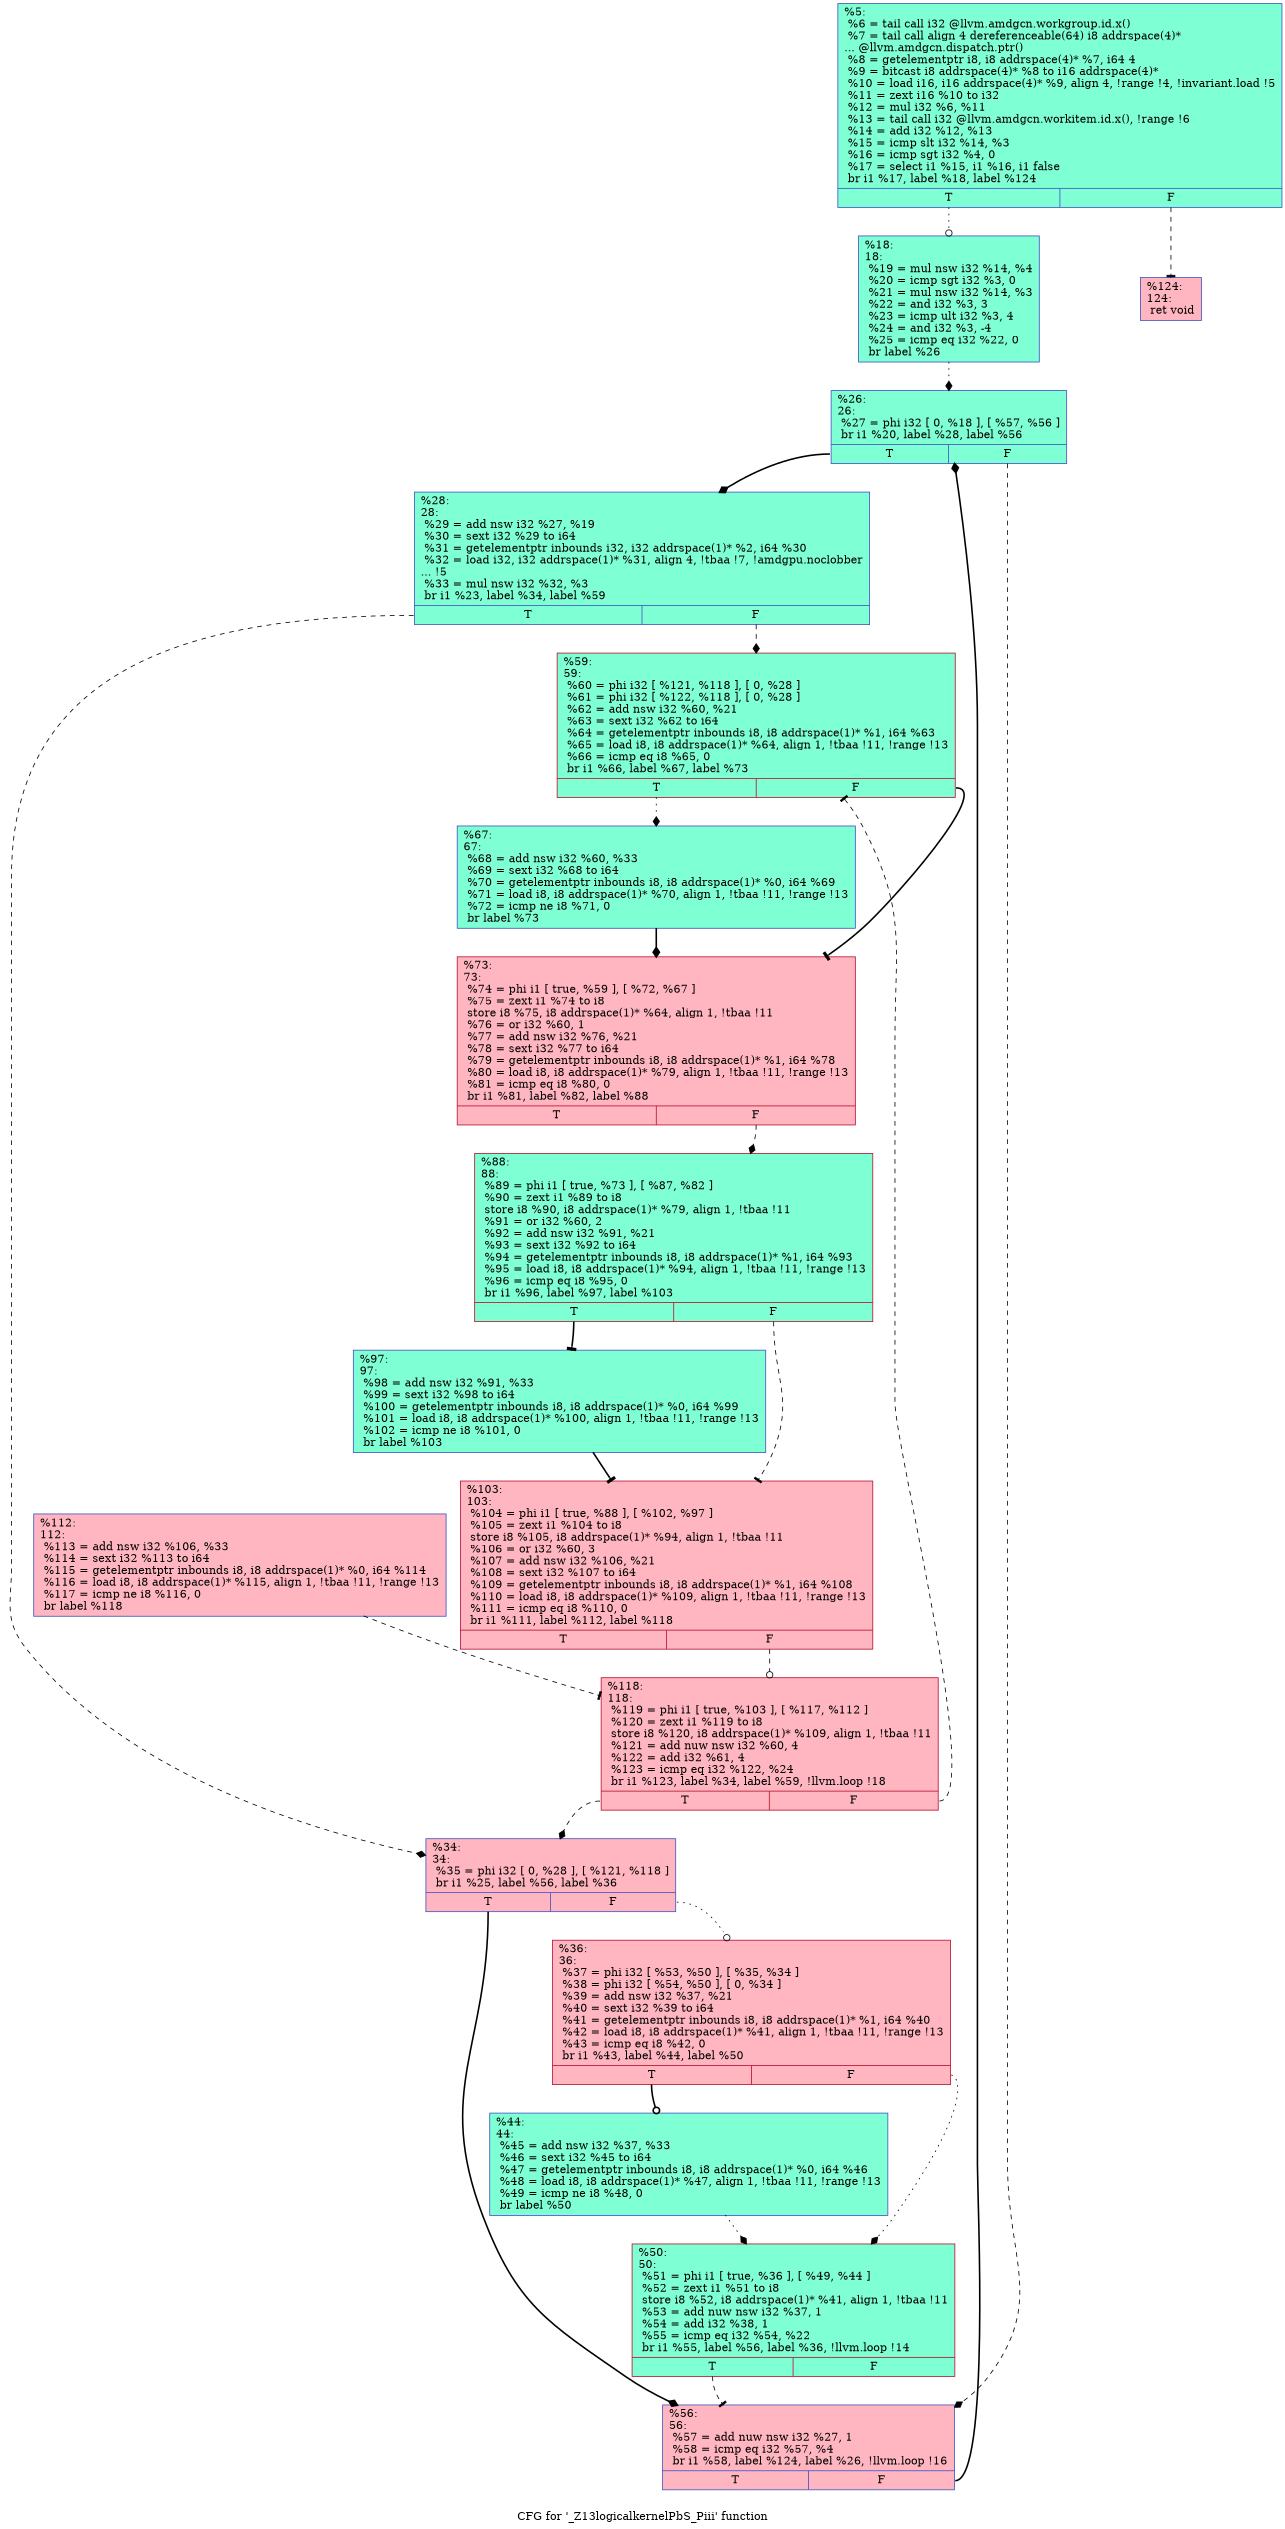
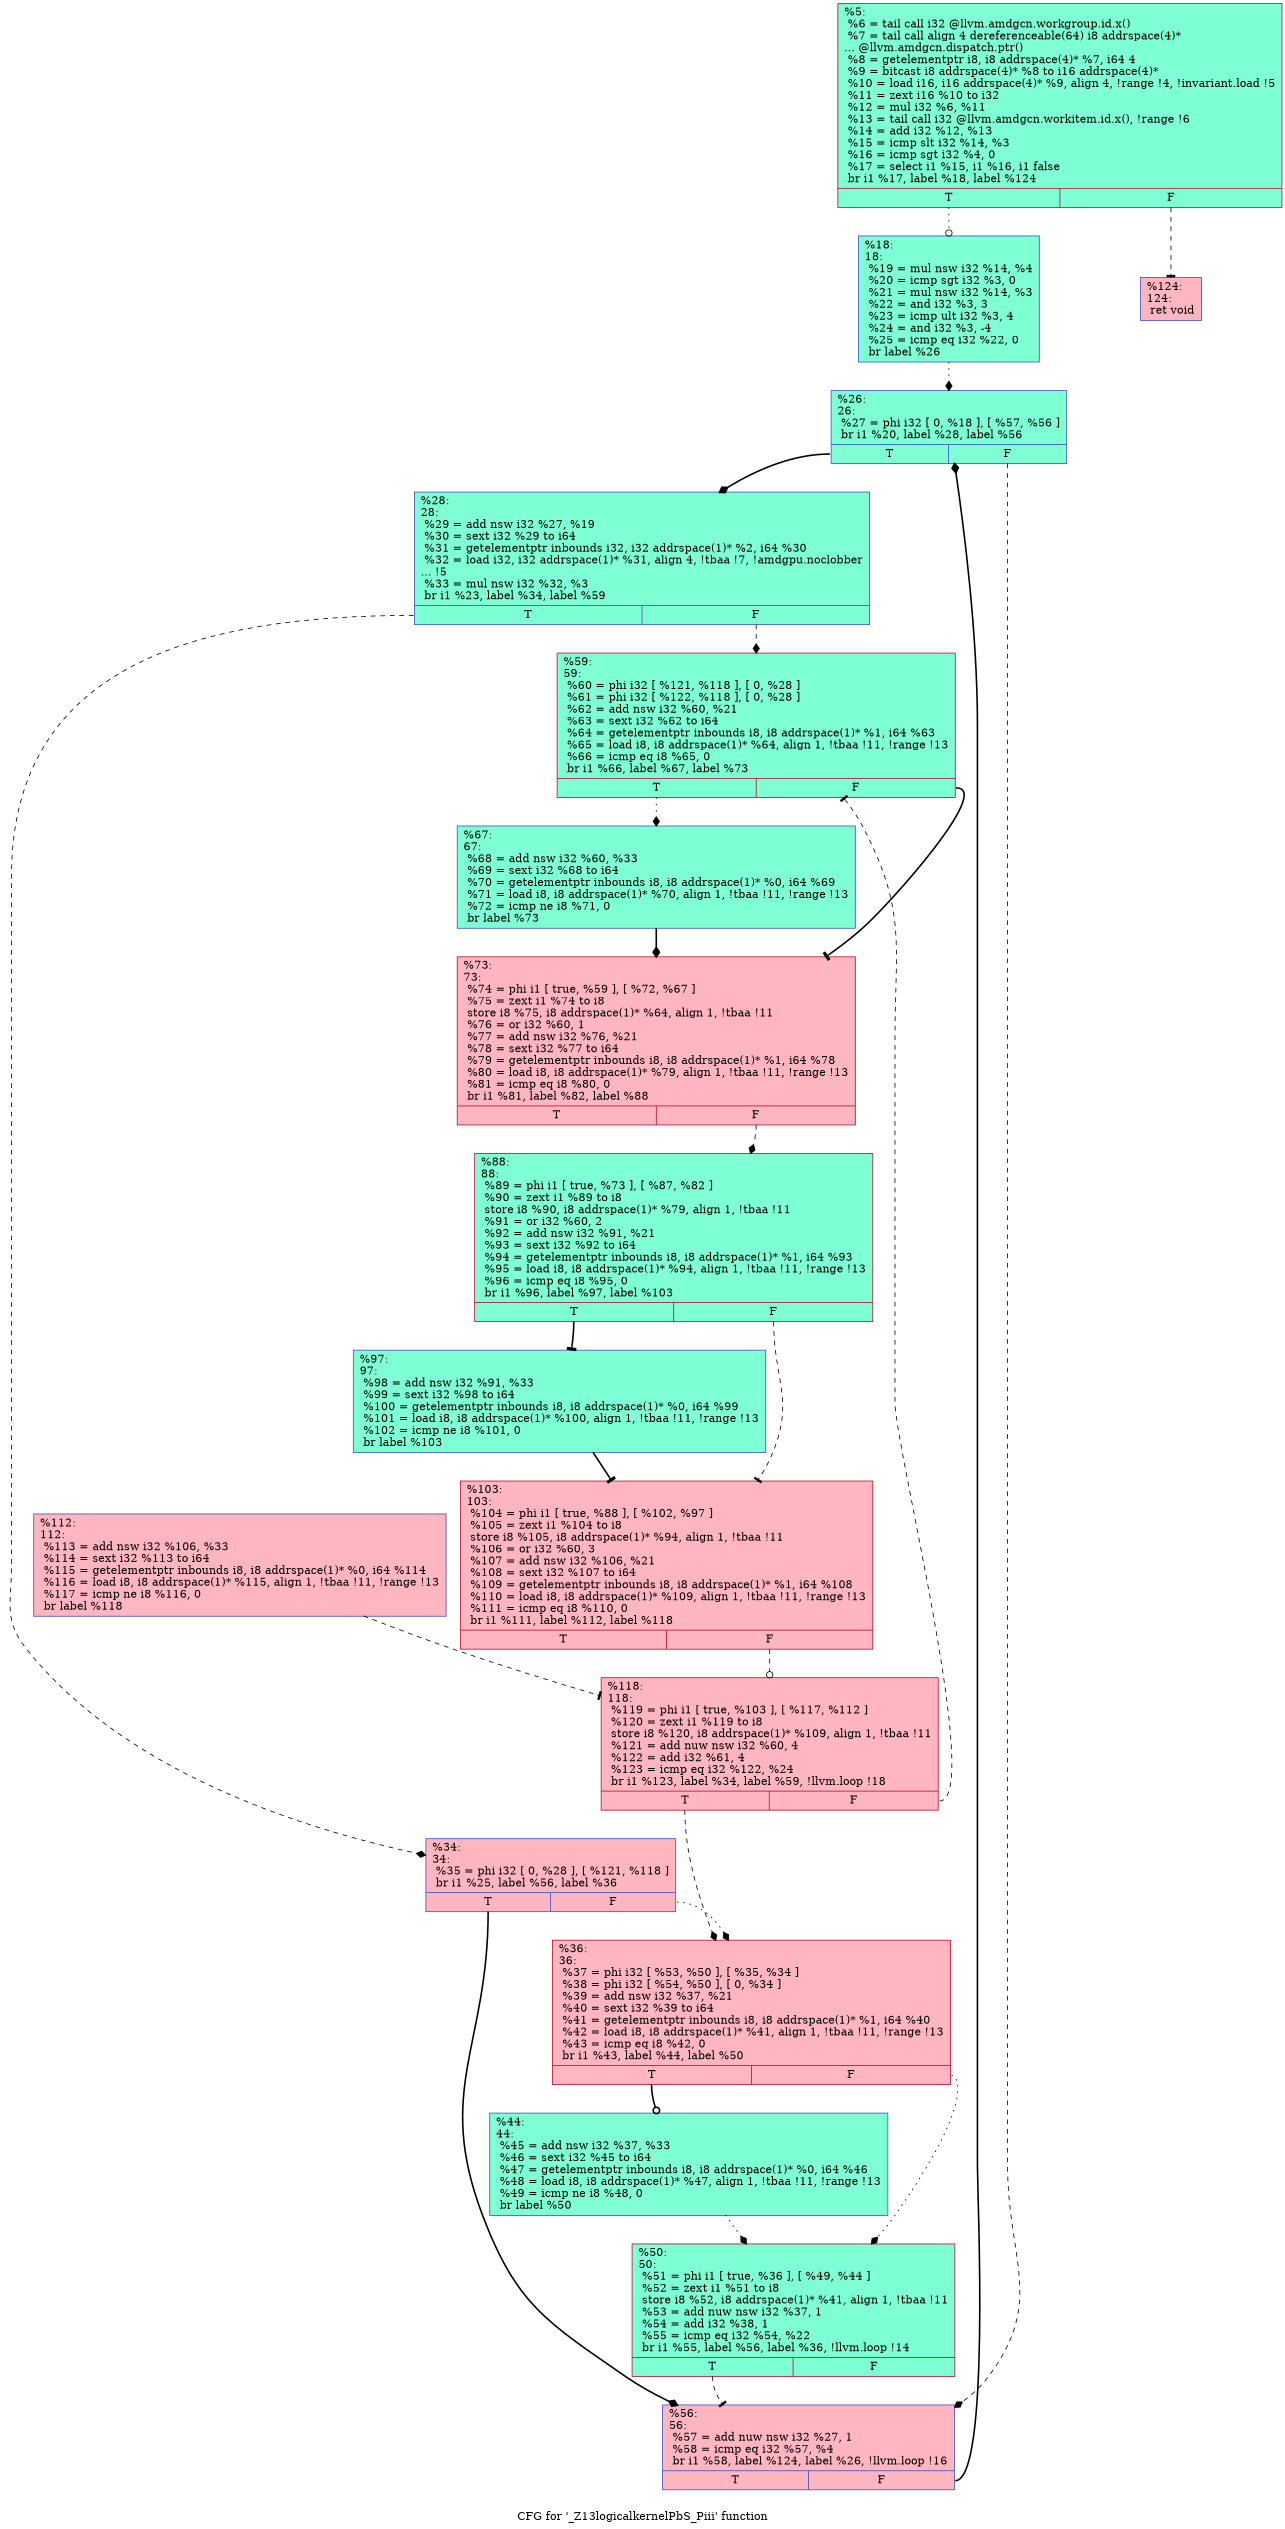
node "%5:": color #3d50c3ff -> #b70d28ff
edge "%118:" -> "%34:": now "%118:" -> "%36:"
edge "%34:" -> "%36:": arrowhead odot -> diamond
